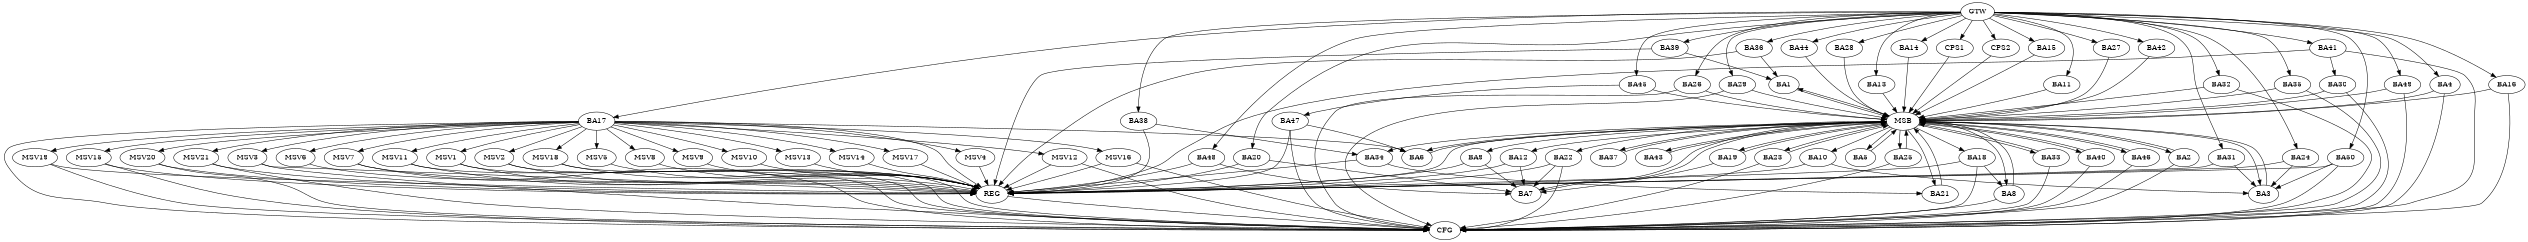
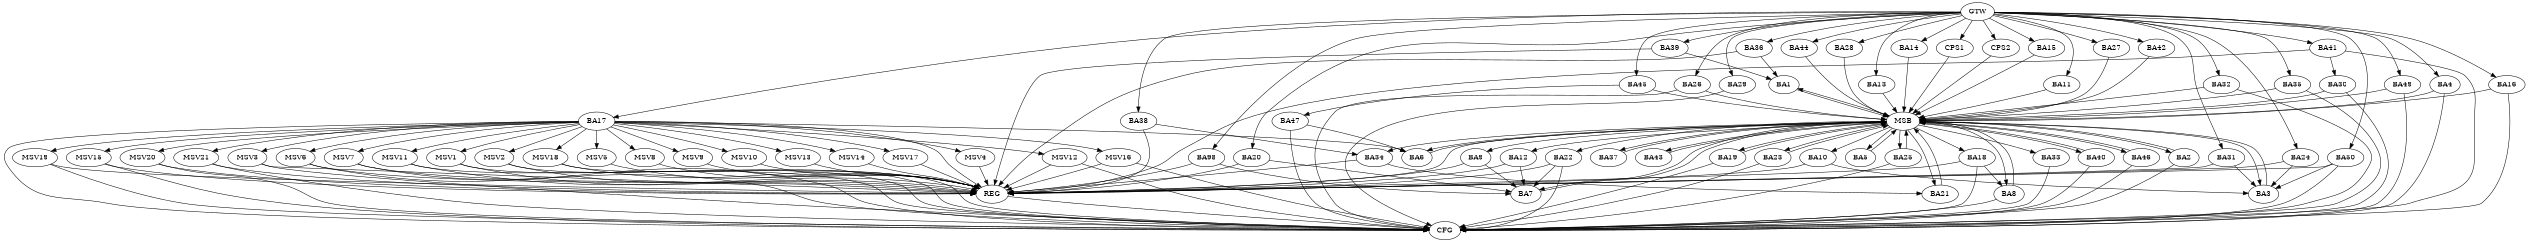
edge "BA29" -> "MSB": removed
edge "BA33" -> "MSB": removed
node "BA48": label "BA48" -> "BA98"
edge "BA19" -> "BA7": now "BA19" -> "CFG"
edge "BA47" -> "REG": removed
edge "MSV6" -> "CFG": added
